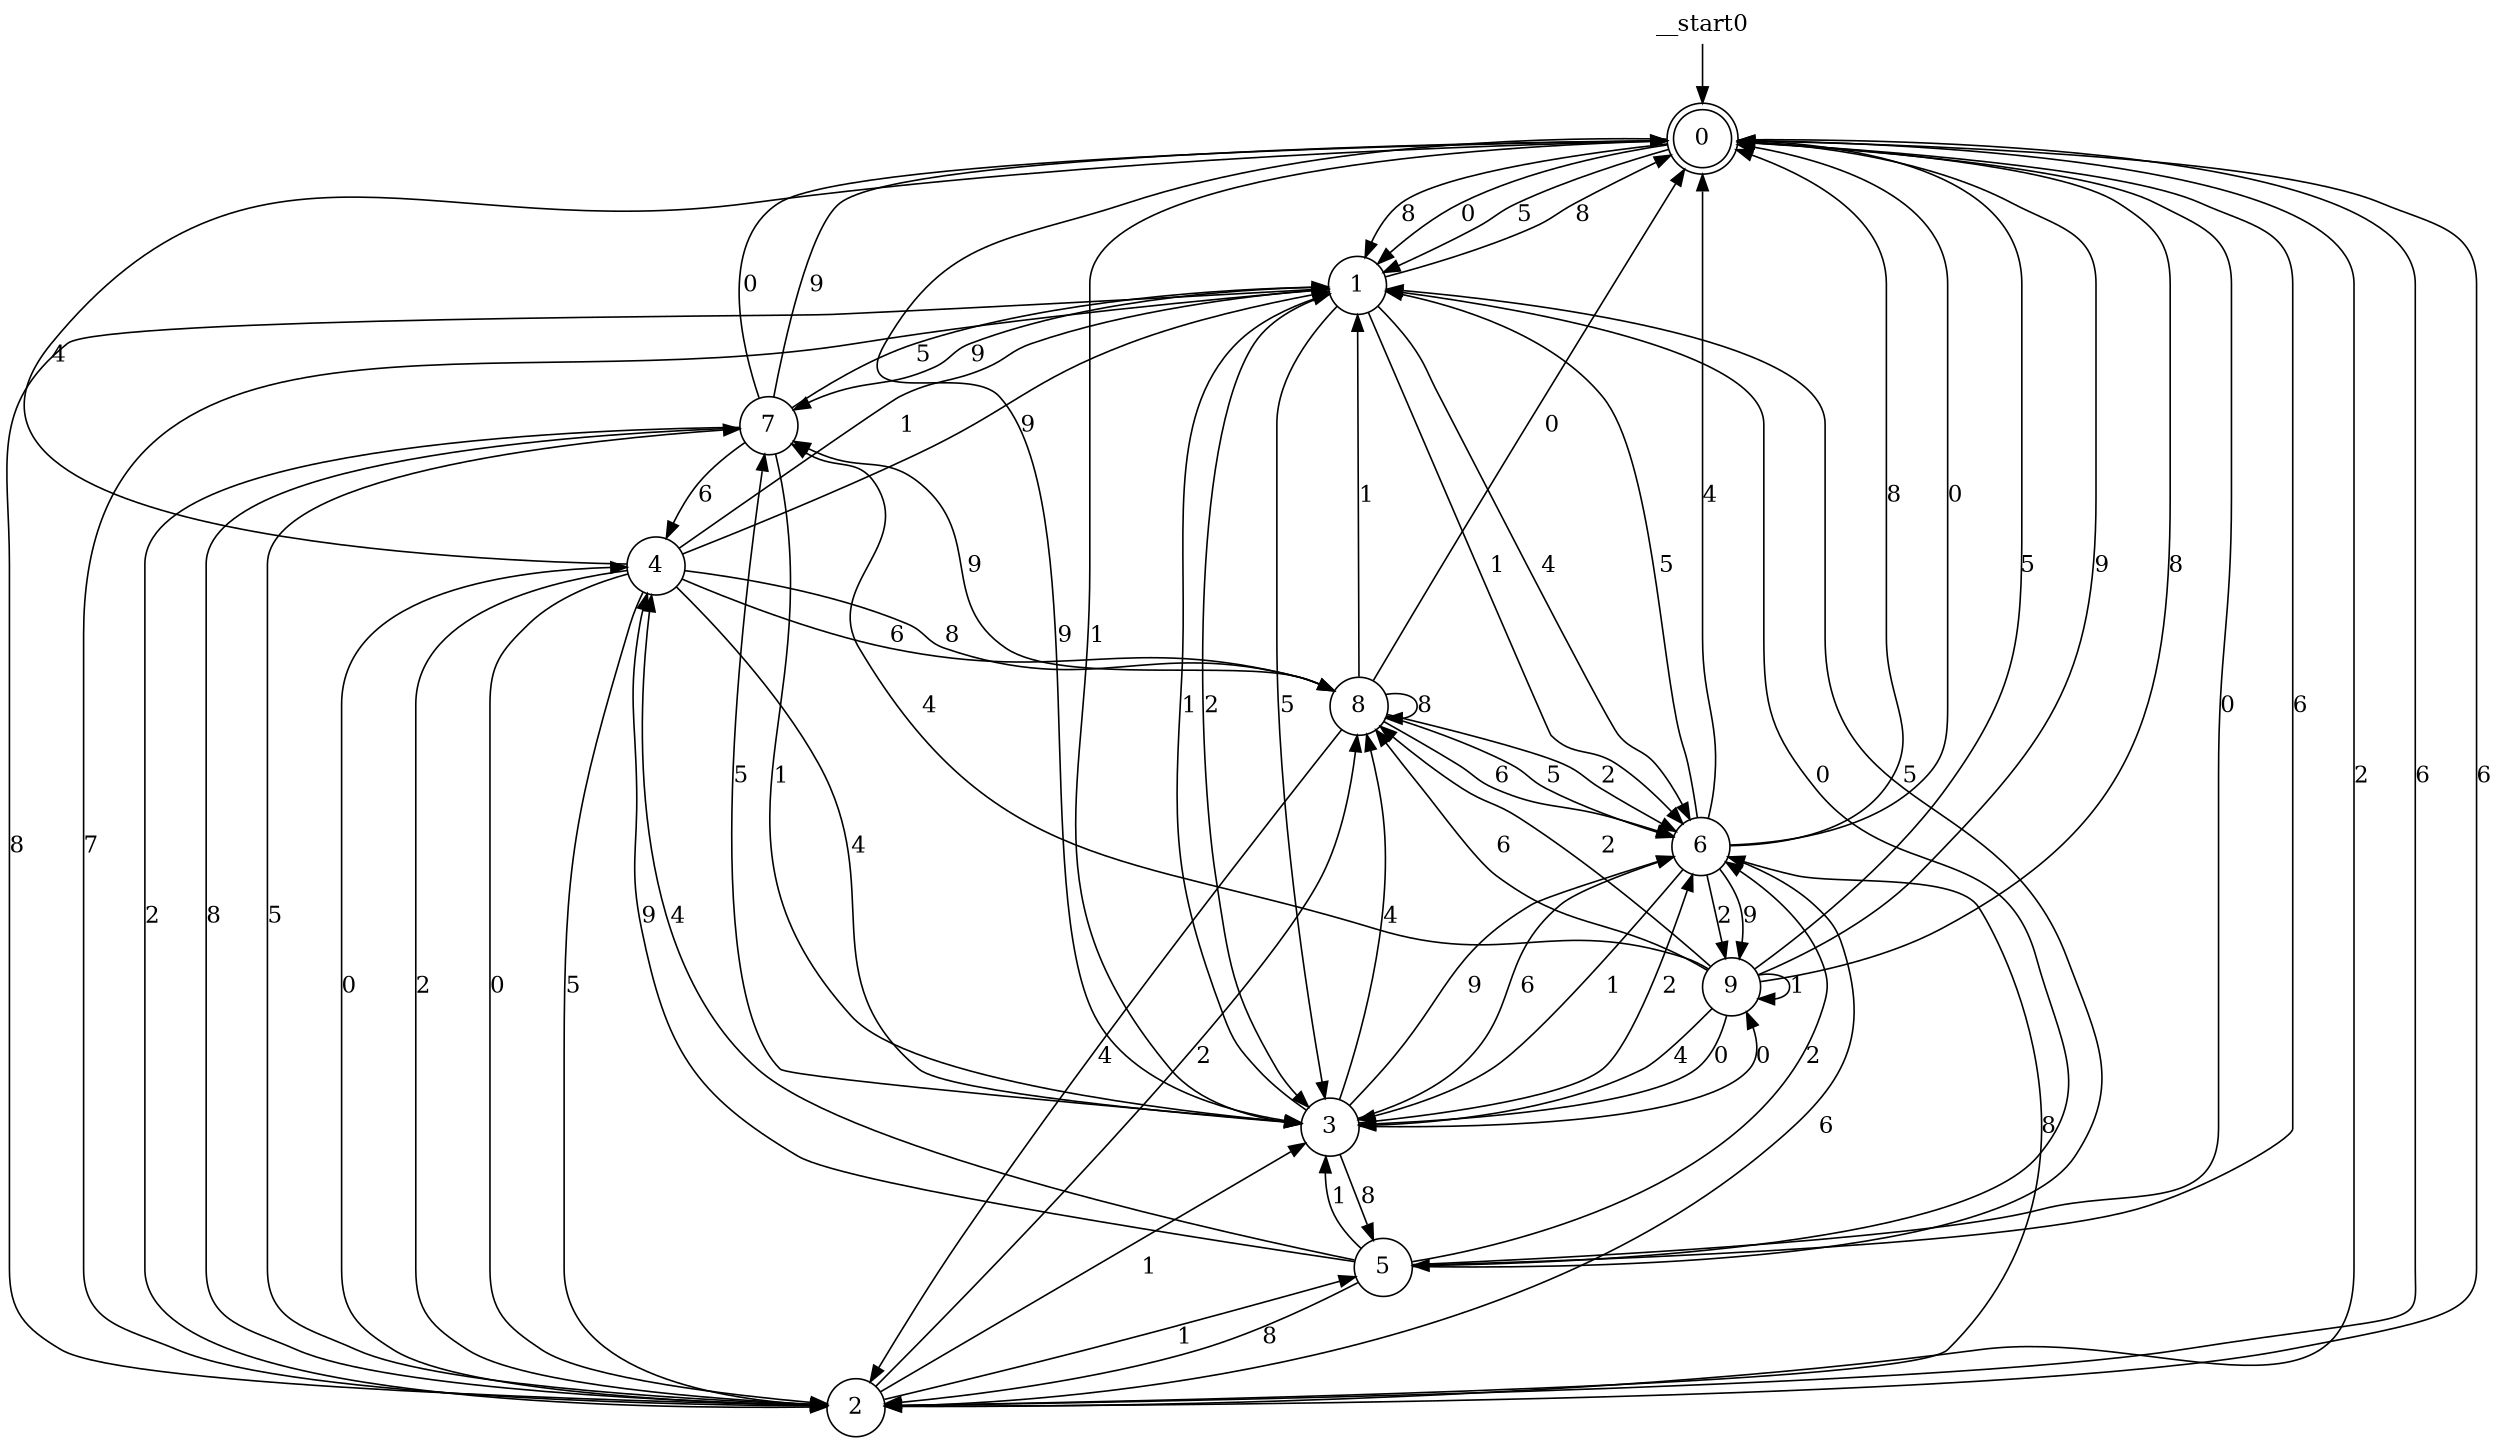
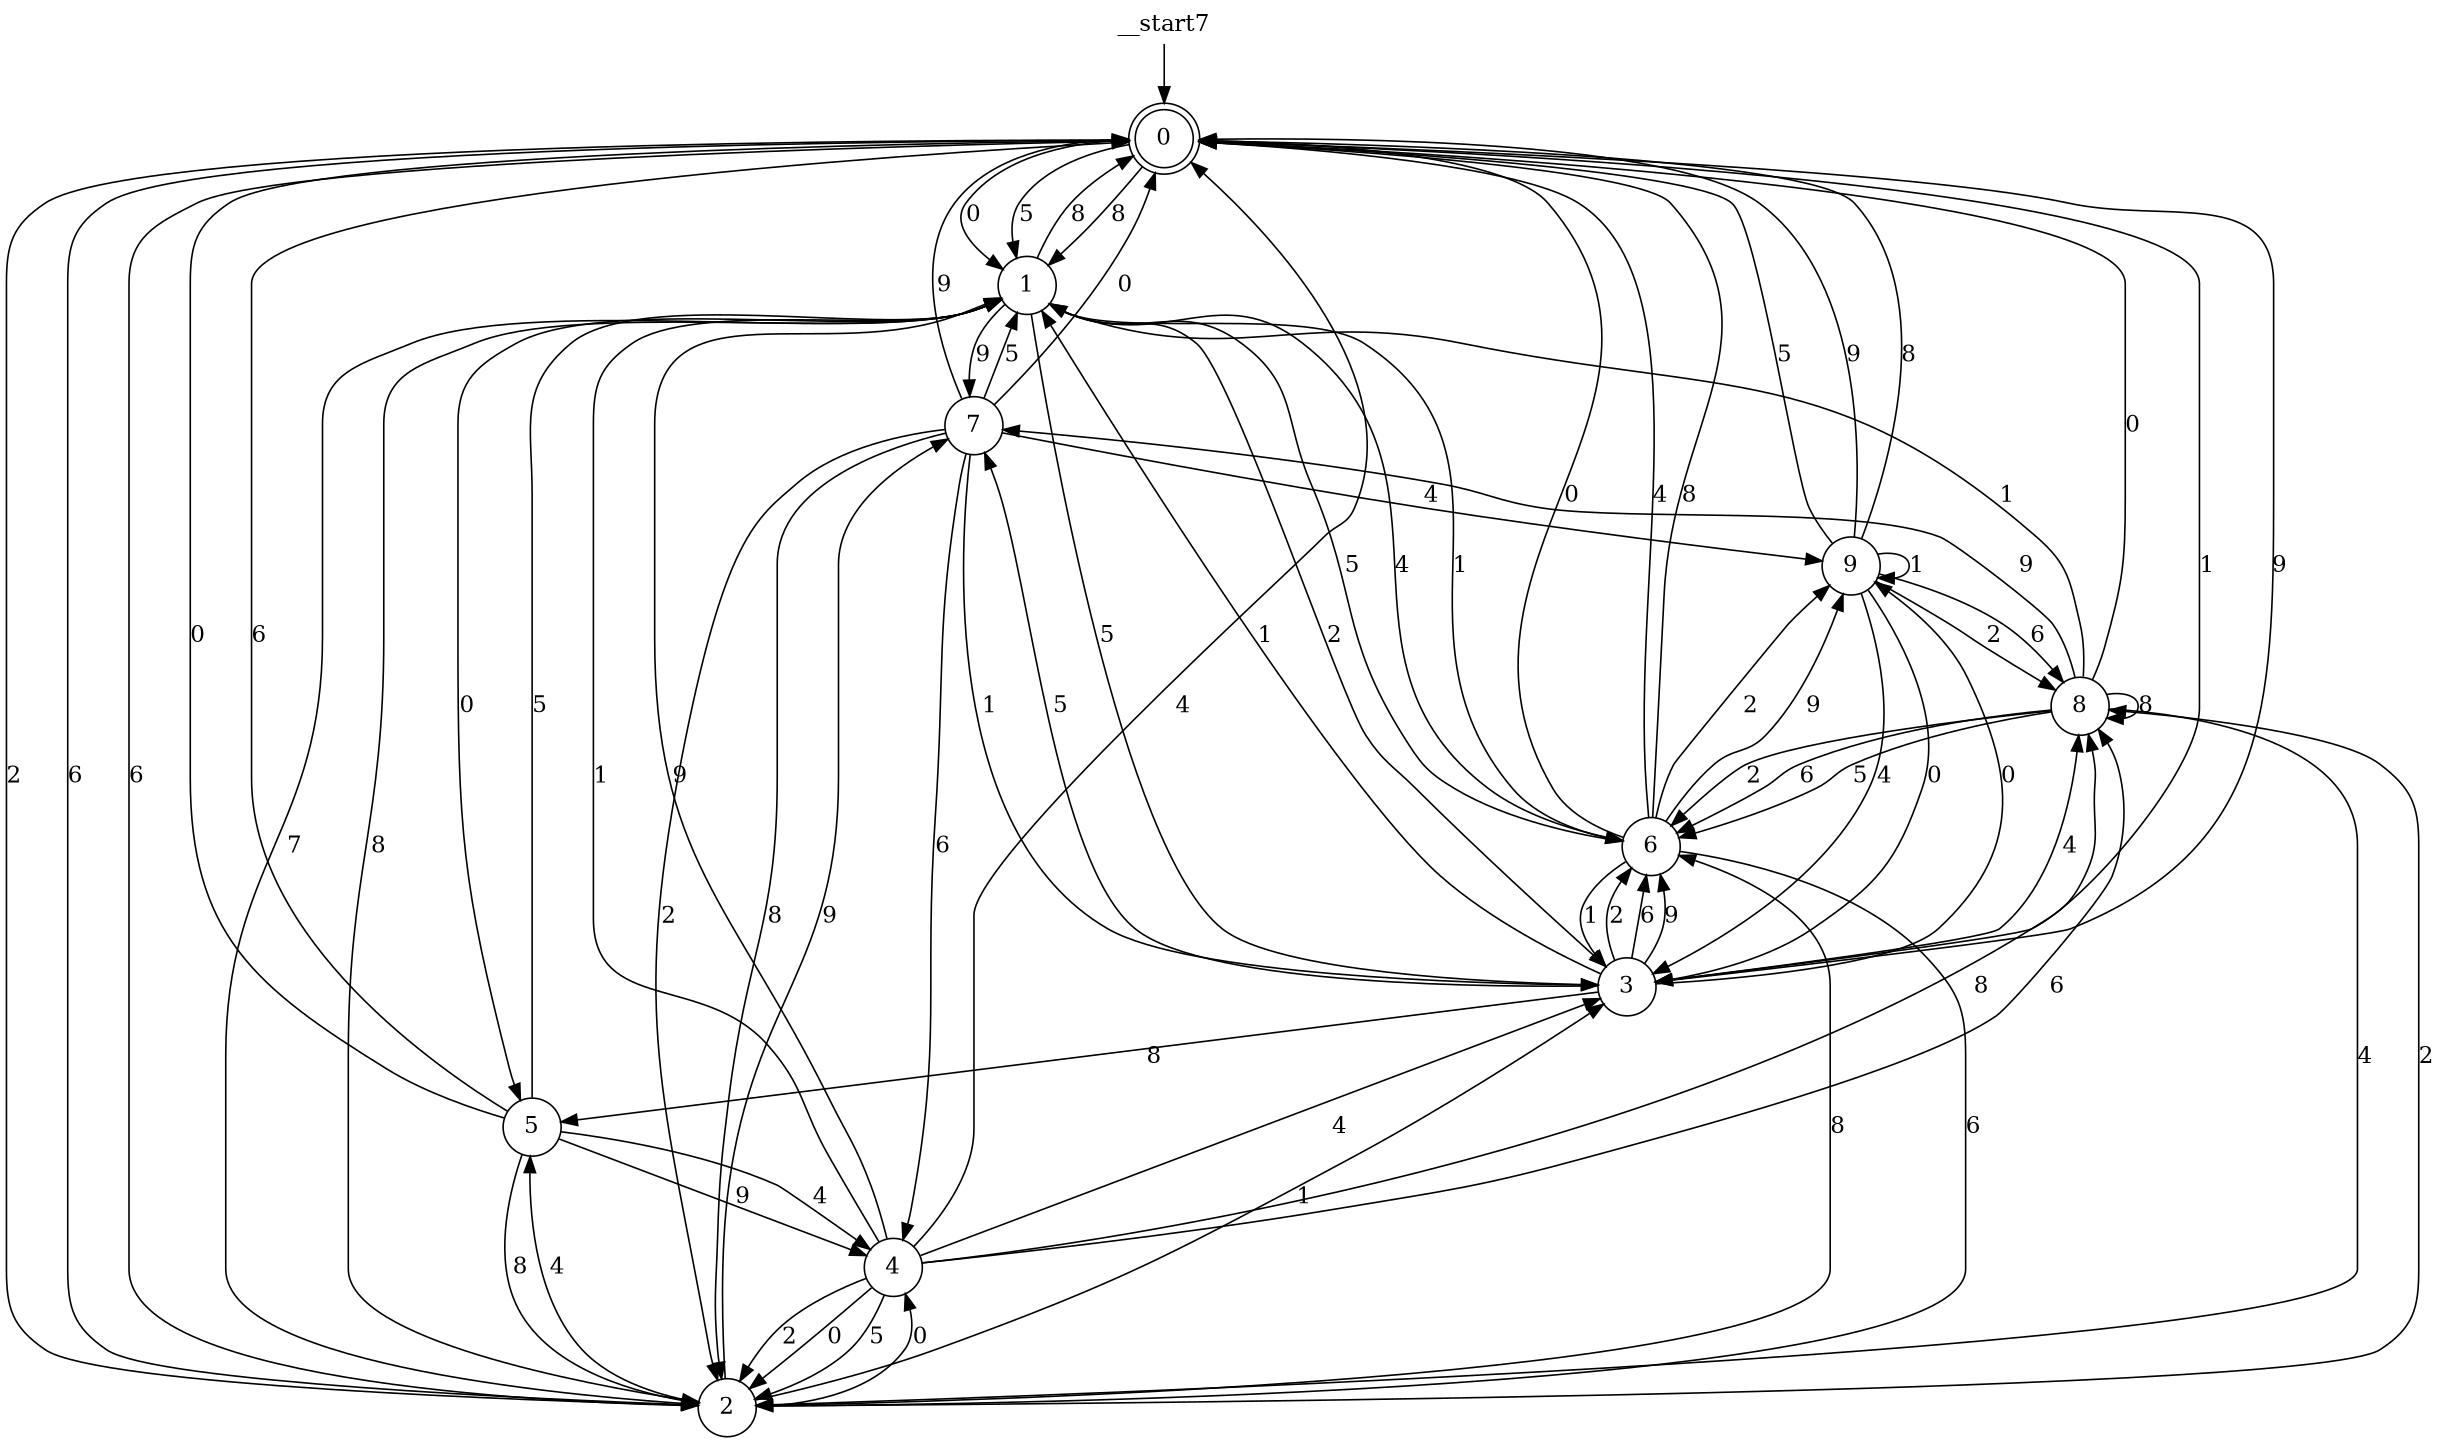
node "__start0": label "__start0" -> "__start7"
edge "9" -> "7": reversed
edge "2" -> "7": label "5" -> "9"
edge "5" -> "6": removed, label "2"
edge "5" -> "3": removed, label "1"
edge "2" -> "5": label "1" -> "4"
